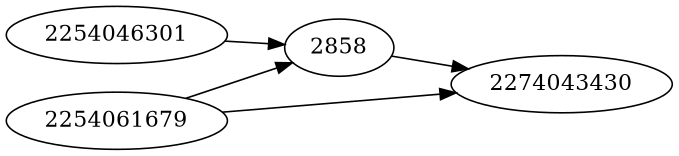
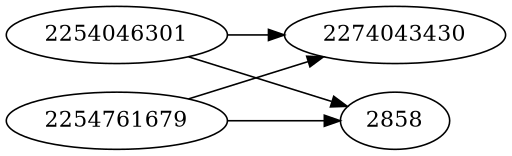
edge "2858" -> "2274043430": now "2254046301" -> "2274043430"
node "2254061679": label "2254061679" -> "2254761679"
